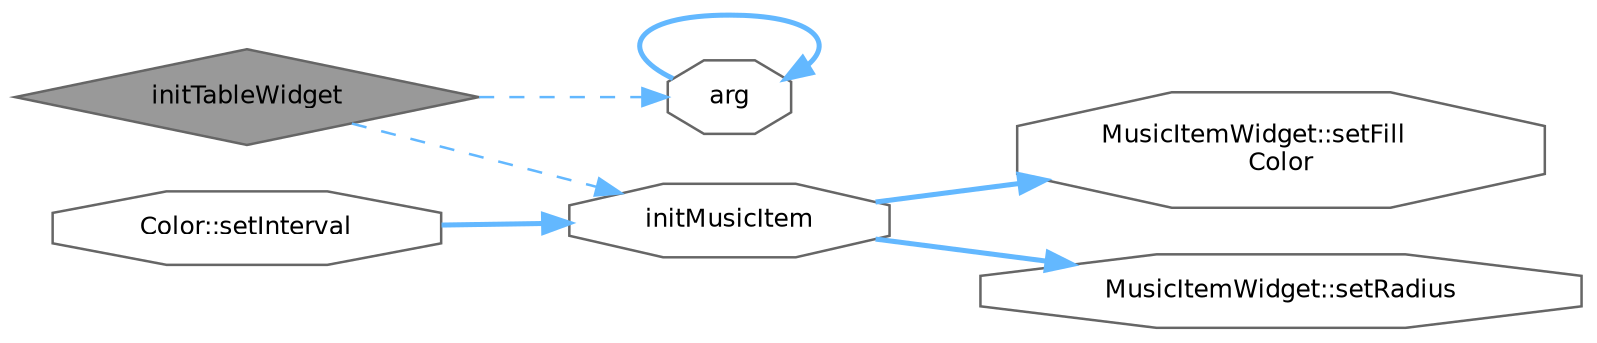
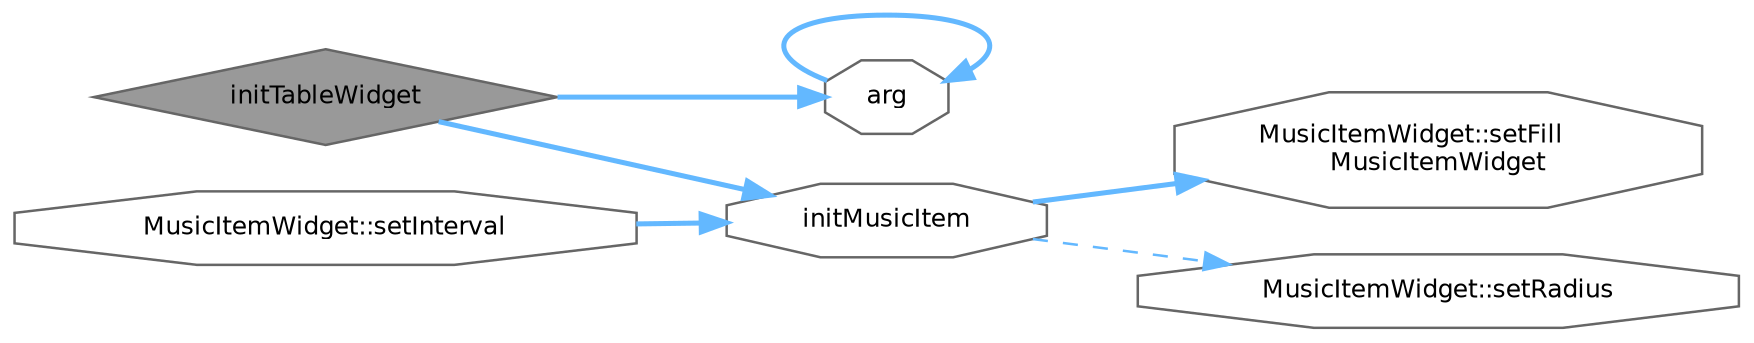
edge "initTableWidget" -> "arg": style dashed -> bold
node "MusicItemWidget::setFill Color": label "MusicItemWidget::setFill Color" -> "MusicItemWidget::setFill MusicItemWidget"
edge "initTableWidget" -> "initMusicItem": style dashed -> bold
node "Color::setInterval": label "Color::setInterval" -> "MusicItemWidget::setInterval"
edge "initMusicItem" -> "MusicItemWidget::setRadius": style bold -> dashed
